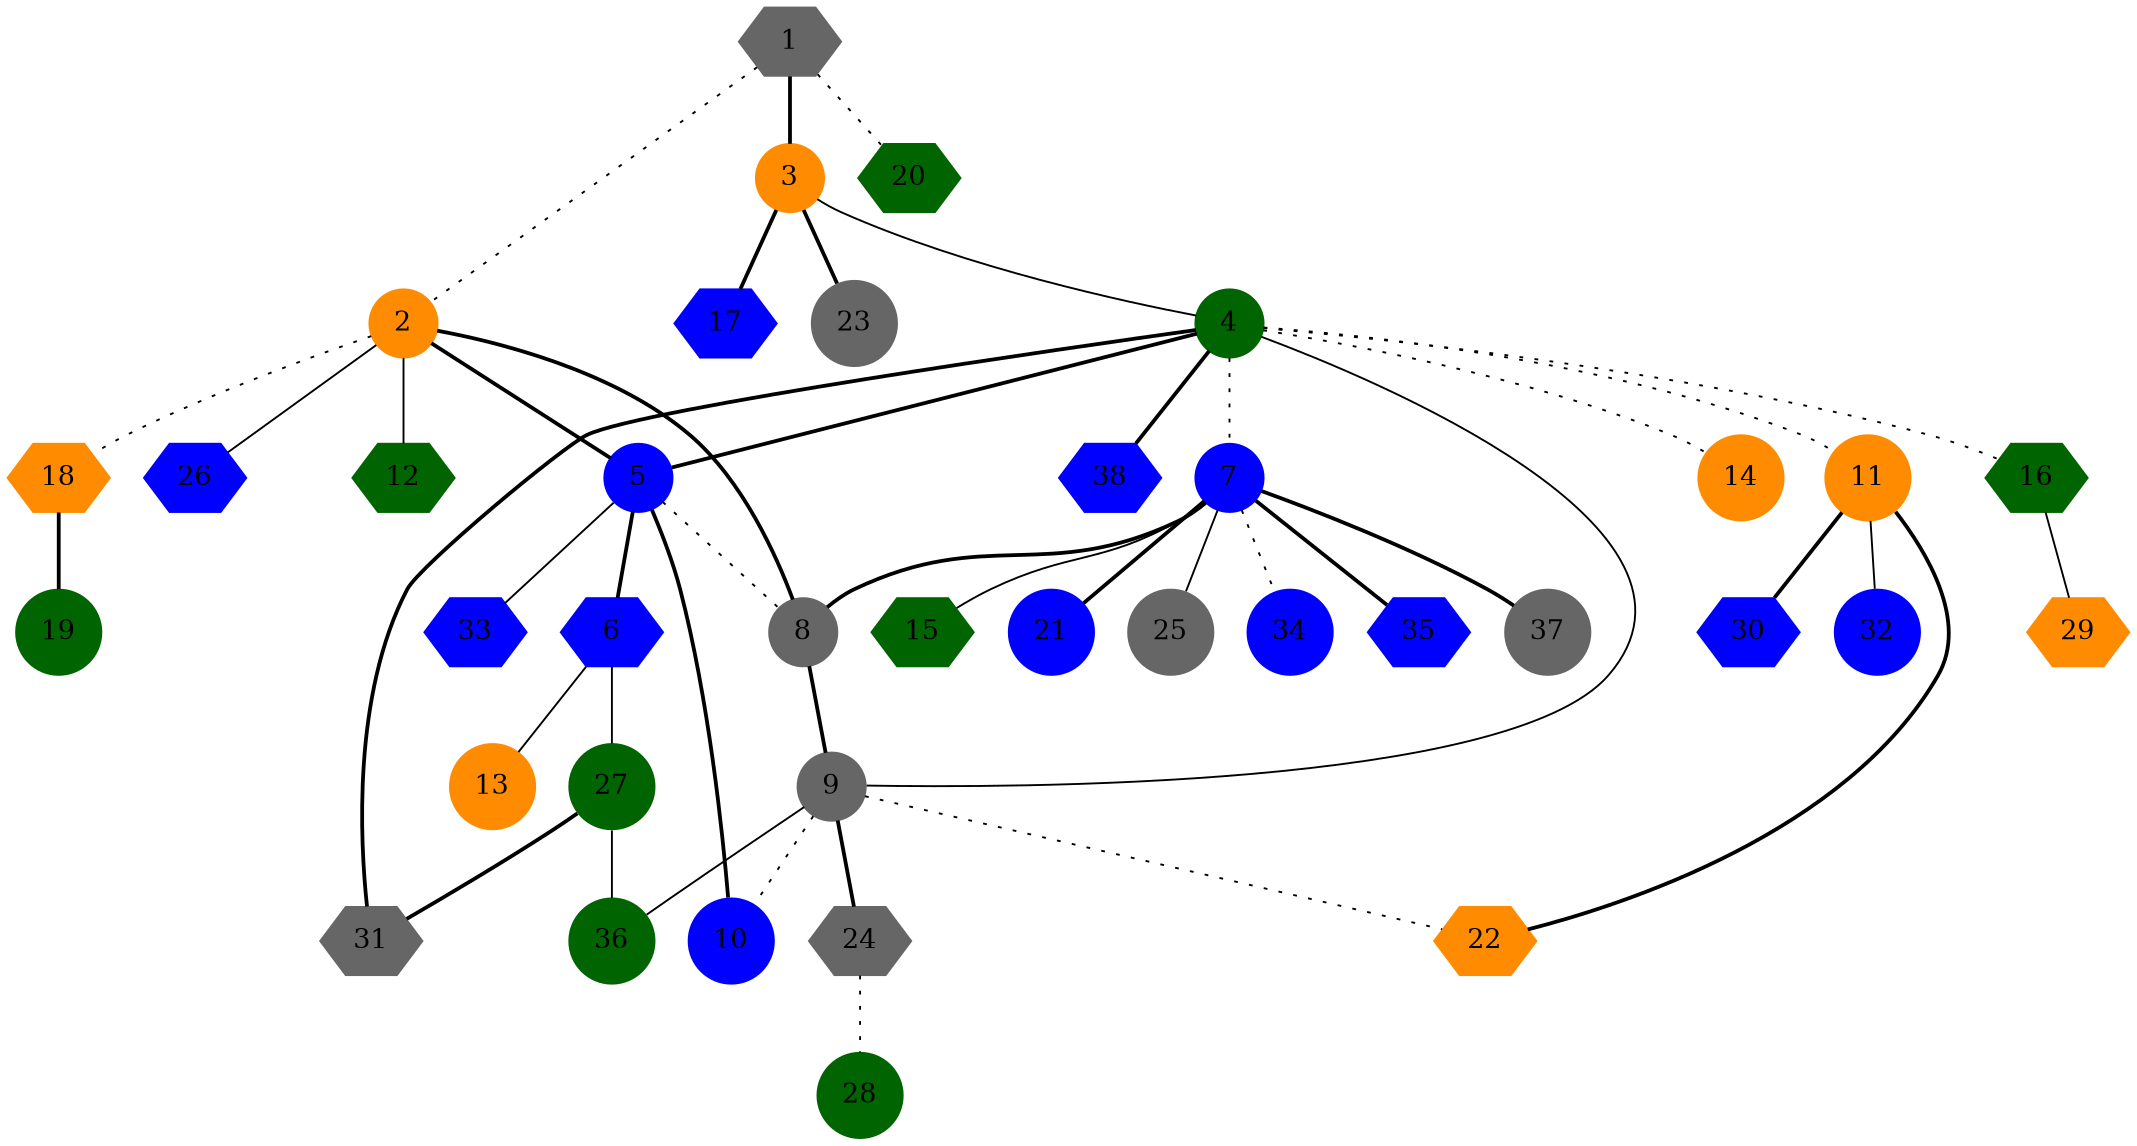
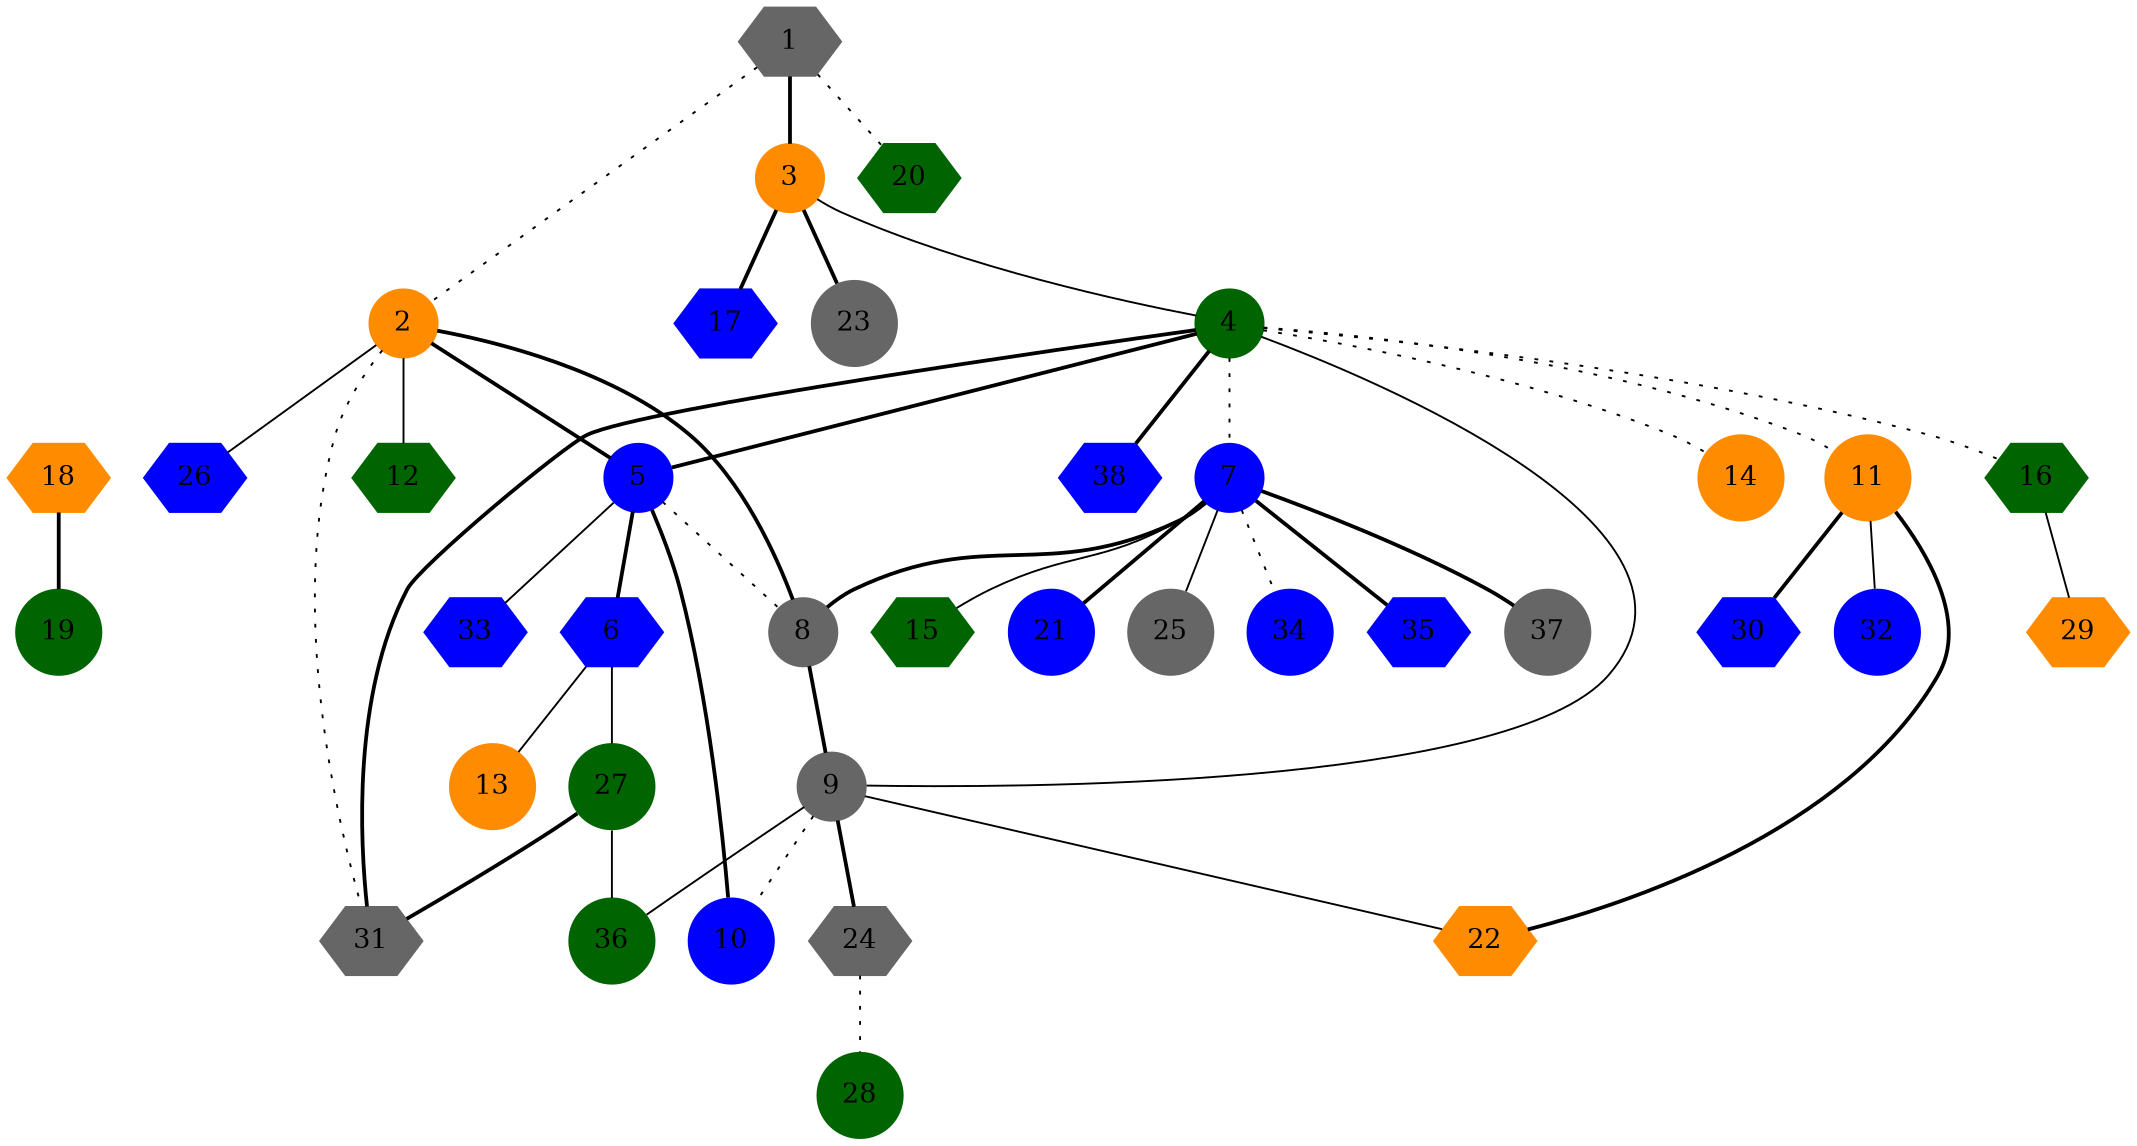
edge "2" -- "18": now "2" -- "31"
edge "9" -- "22": style dotted -> solid
